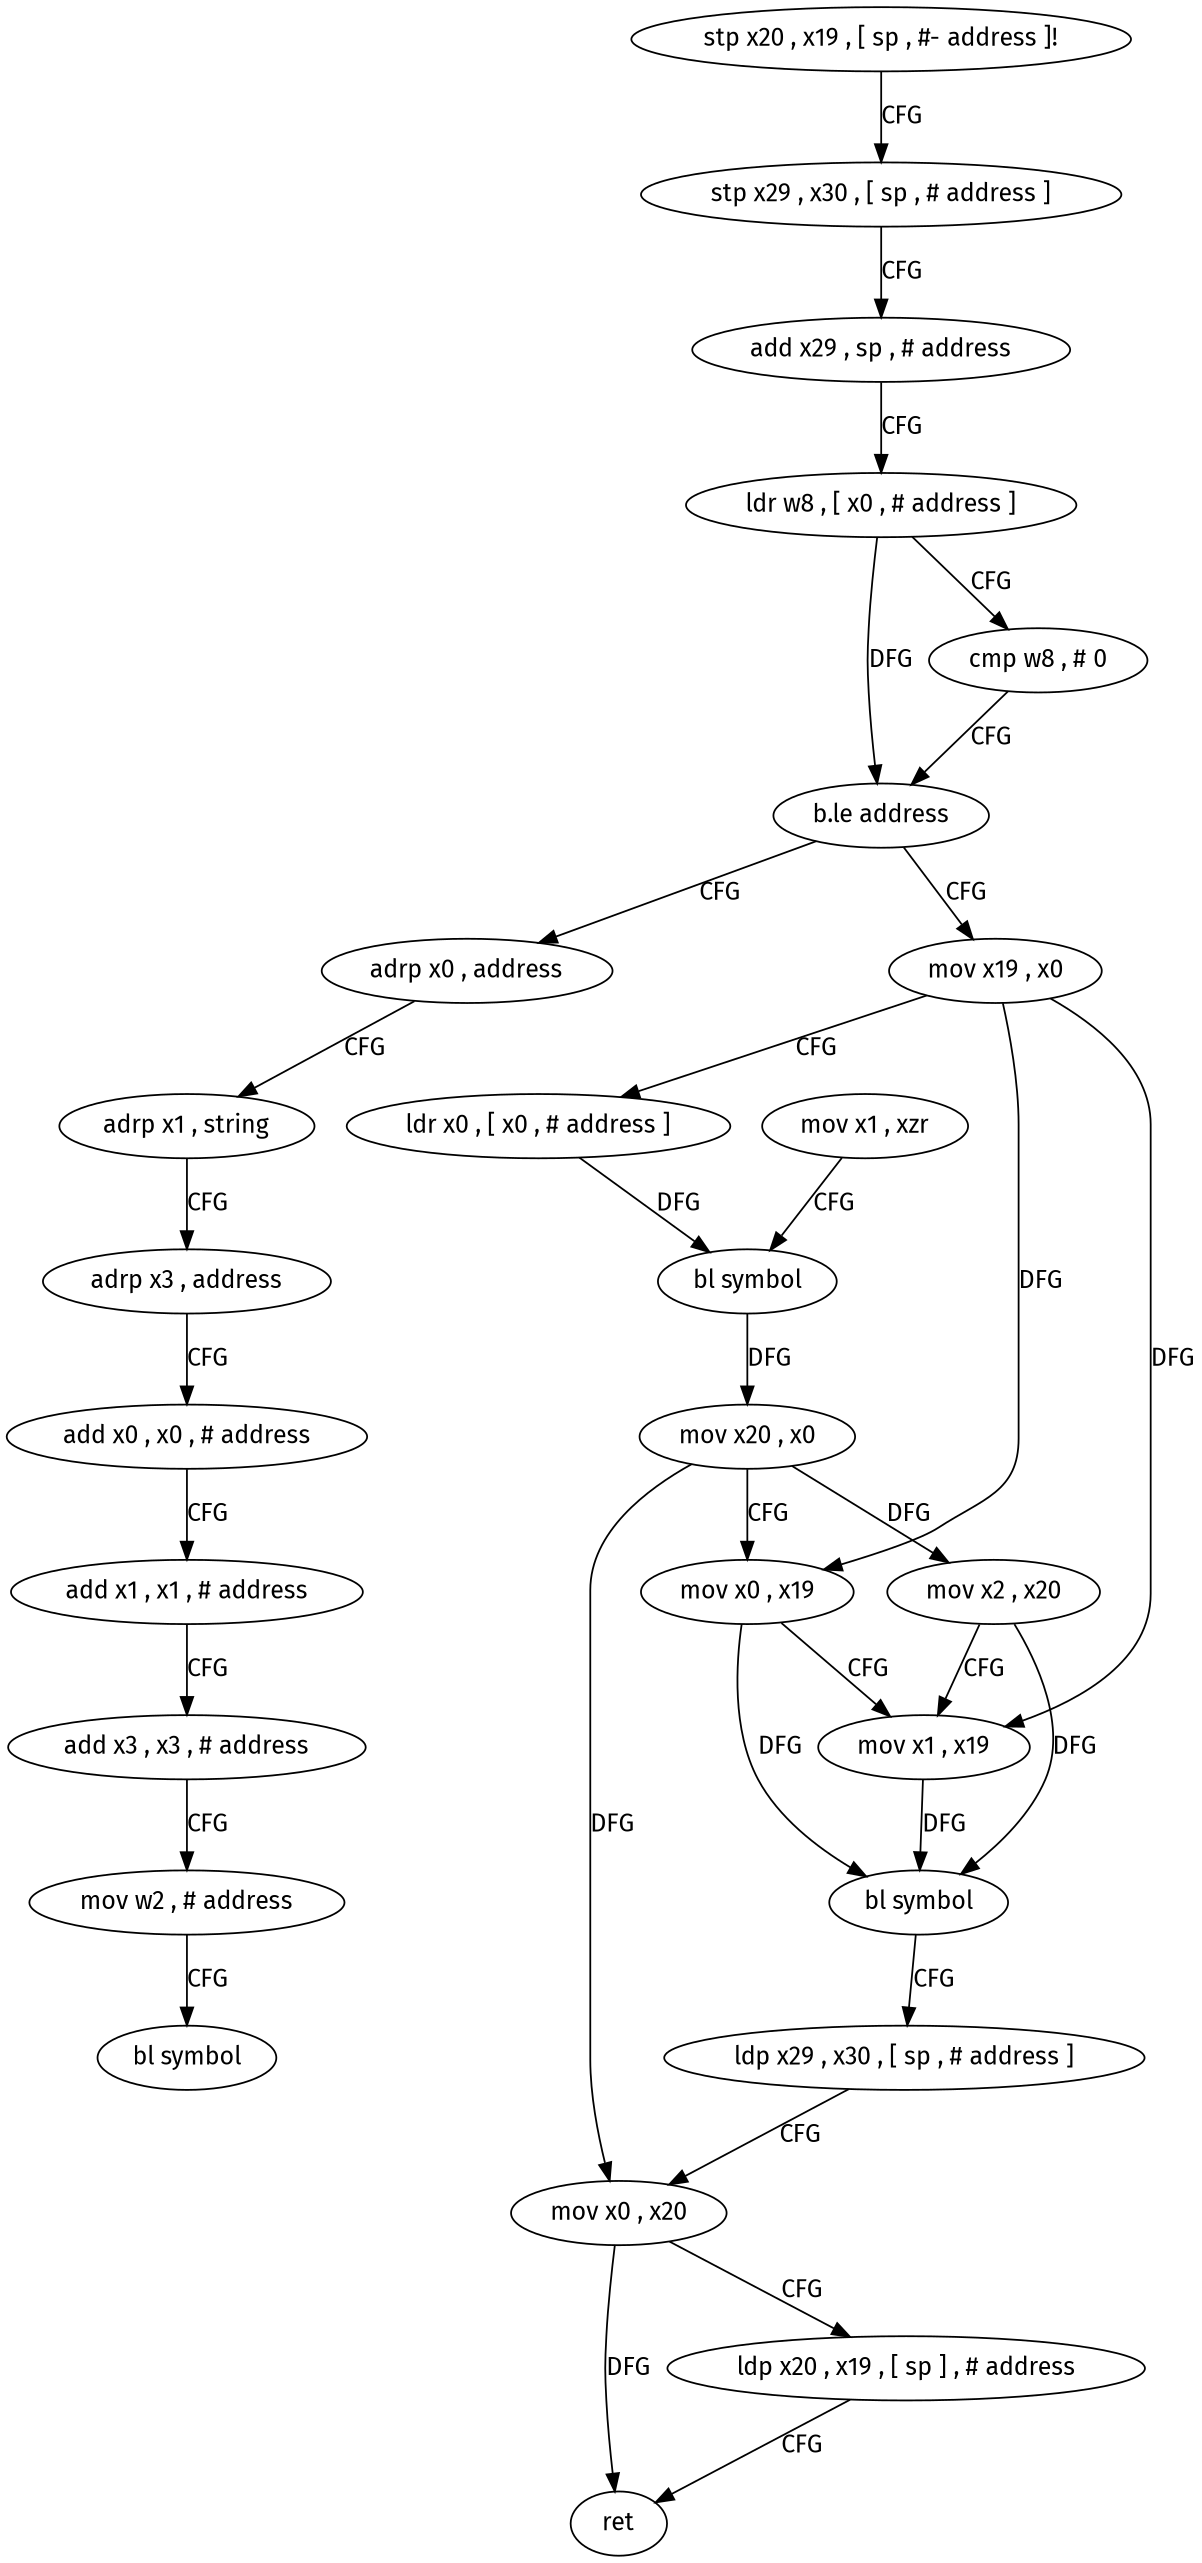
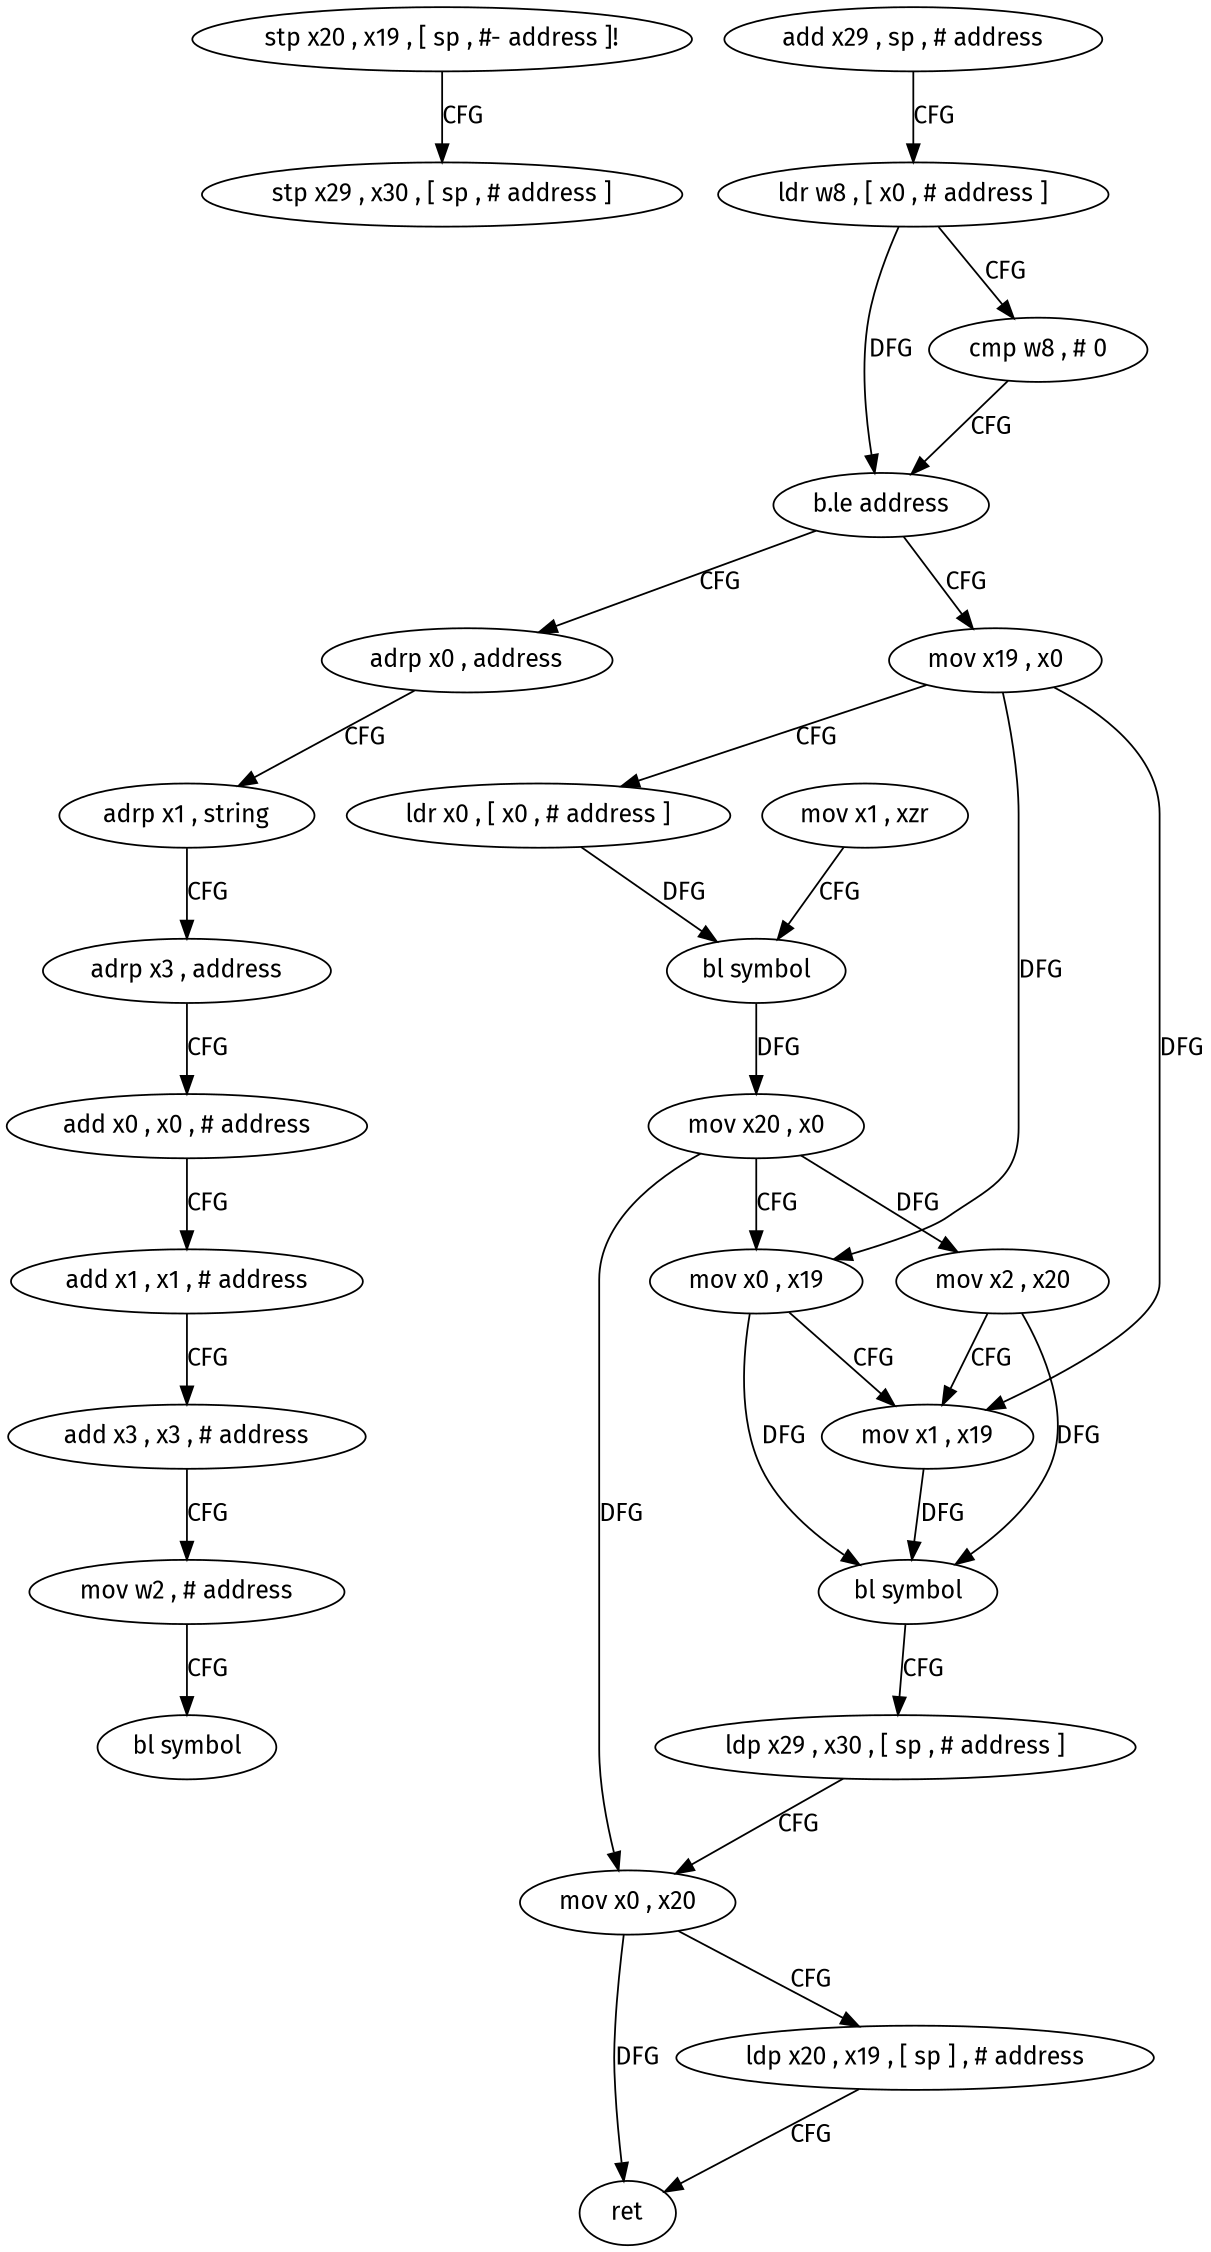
edge "stp x29 , x30 , [ sp , # address ]" -> "add x29 , sp , # address": removed, label "CFG"
